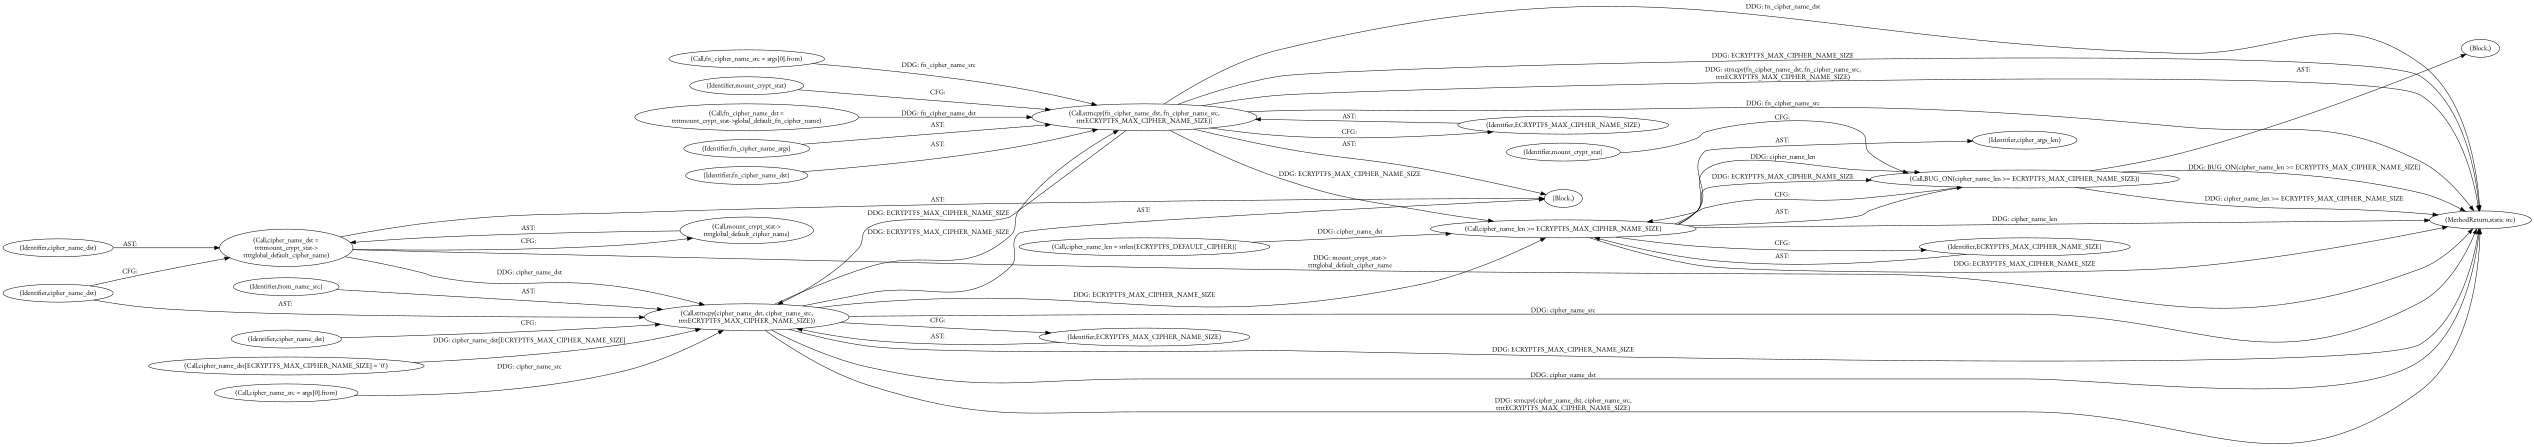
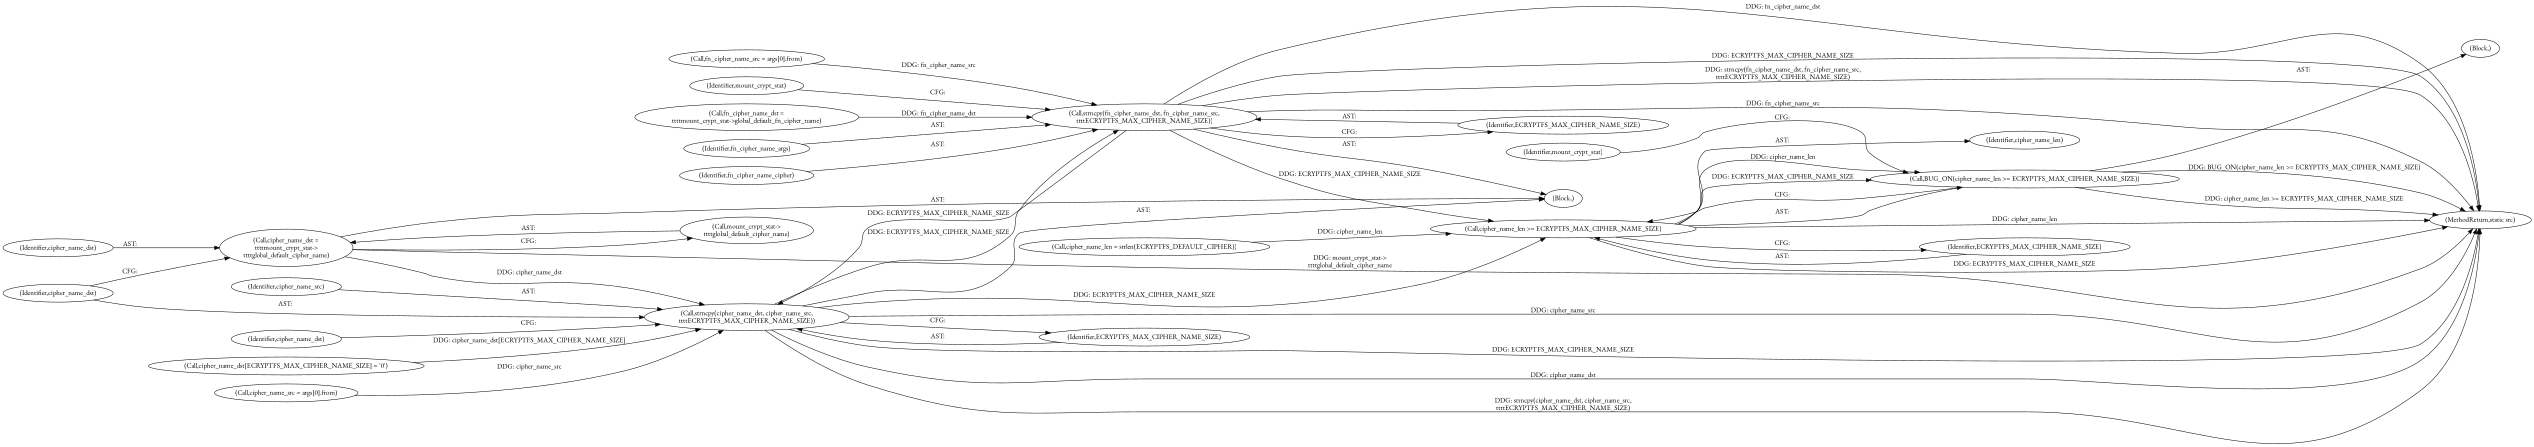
node "(Identifier,cipher_args_len)": label "(Identifier,cipher_args_len)" -> "(Identifier,cipher_name_len)"
node "(Identifier,fn_cipher_name_dst)": label "(Identifier,fn_cipher_name_dst)" -> "(Identifier,fn_cipher_name_cipher)"
edge "(Call,cipher_name_len = strlen(ECRYPTFS_DEFAULT_CIPHER))" -> "(Call,cipher_name_len >= ECRYPTFS_MAX_CIPHER_NAME_SIZE)": label "DDG: cipher_name_dst" -> "DDG: cipher_name_len"
node "(Identifier,from_name_src)": label "(Identifier,from_name_src)" -> "(Identifier,cipher_name_src)"
